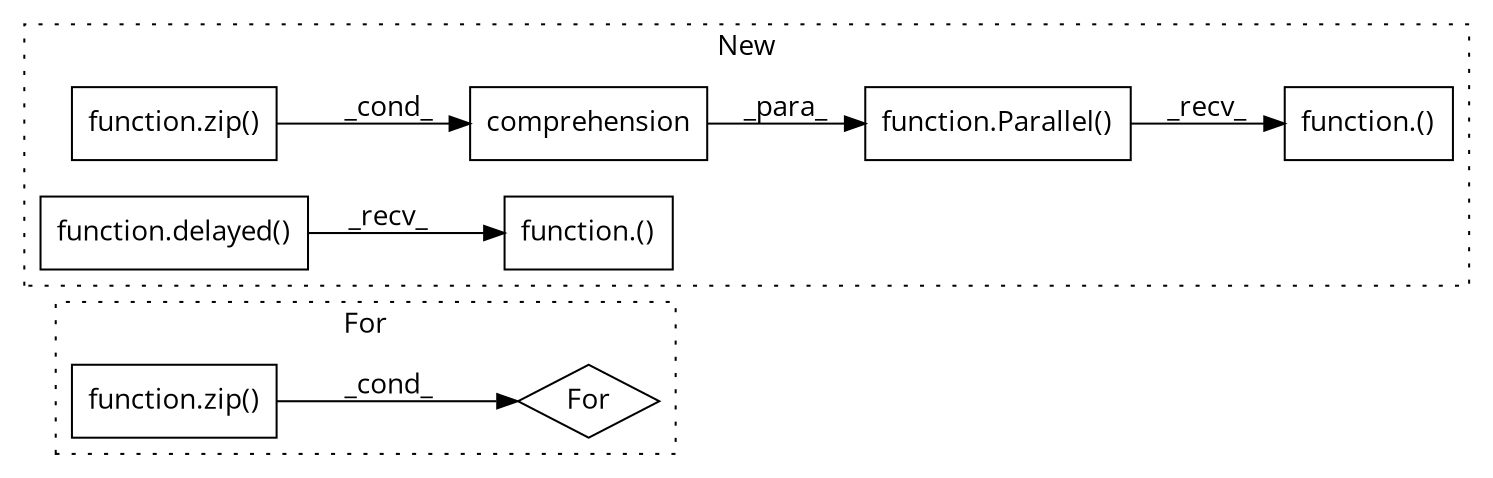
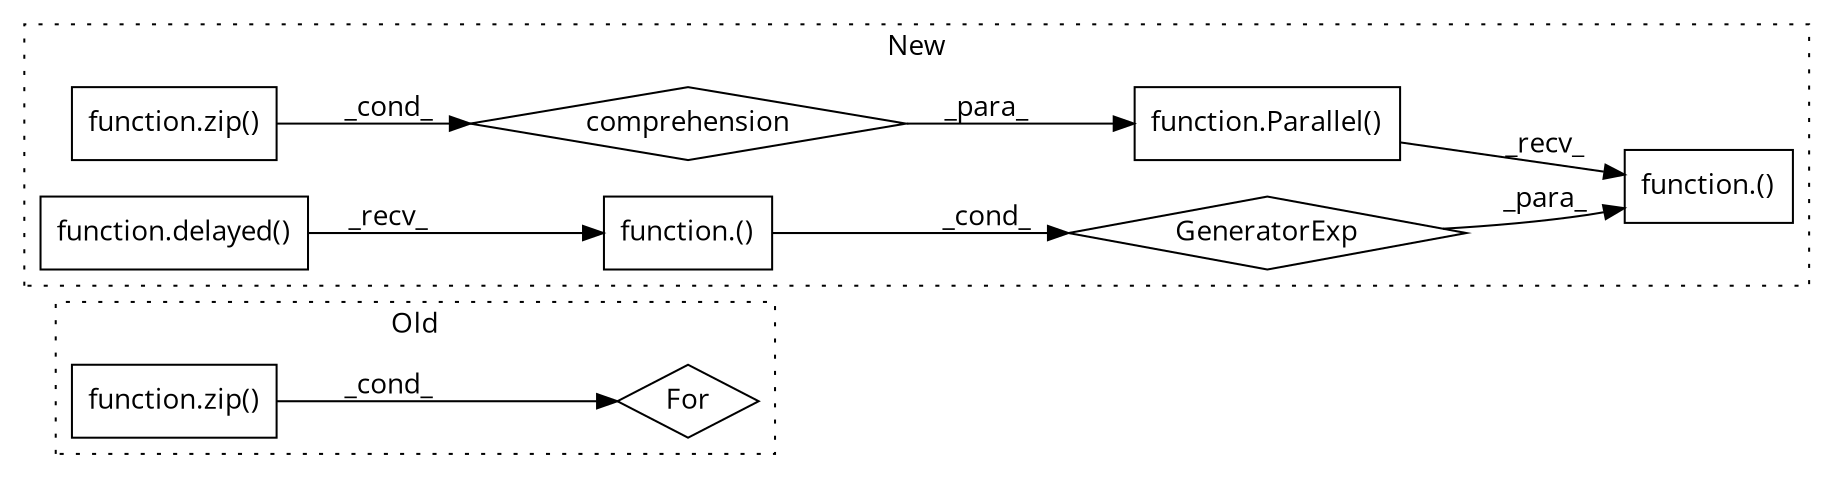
node "comprehension": shape box -> diamond
node "GeneratorExp": added
cluster "For": label "For" -> "Old"
